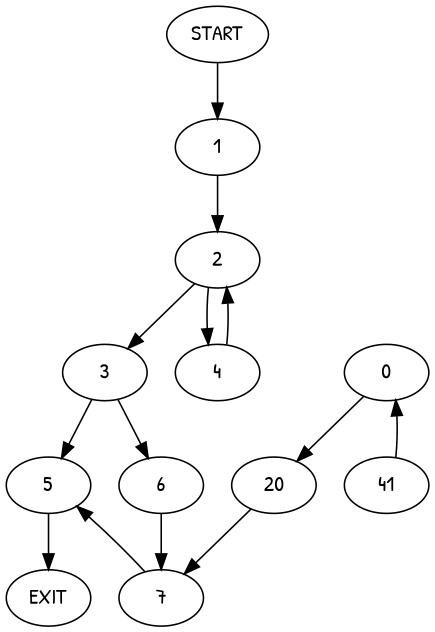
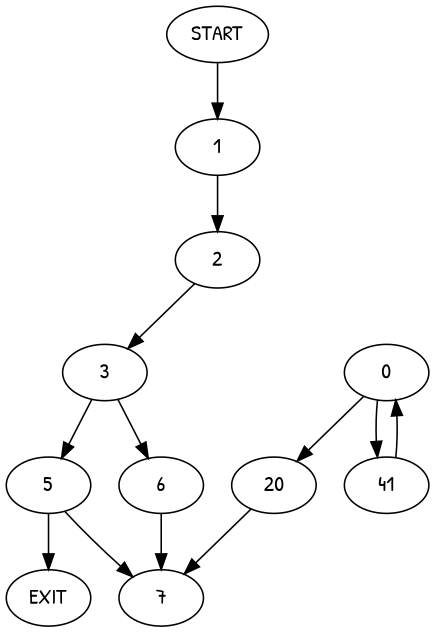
node "4": removed
edge "0" -> "41": added
edge "7" -> "5": reversed
